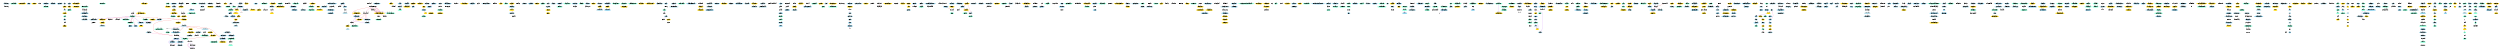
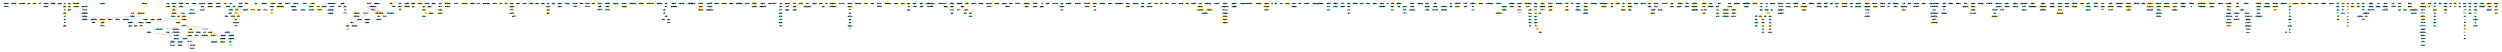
node "HaraldGanzinger": fillcolor skyblue -> gold
node "JeanChristopheFillitre": fillcolor gold -> skyblue
